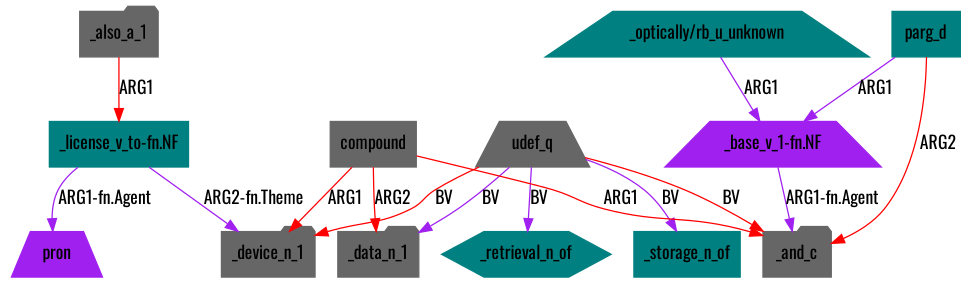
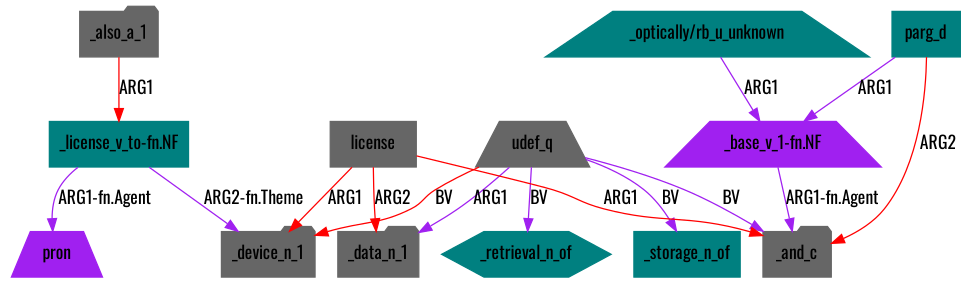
node "compound": label "compound" -> "license"
edge "udef_q" -> "_and_c": color red -> purple
edge "udef_q" -> "_data_n_1": label "BV" -> "ARG1"
